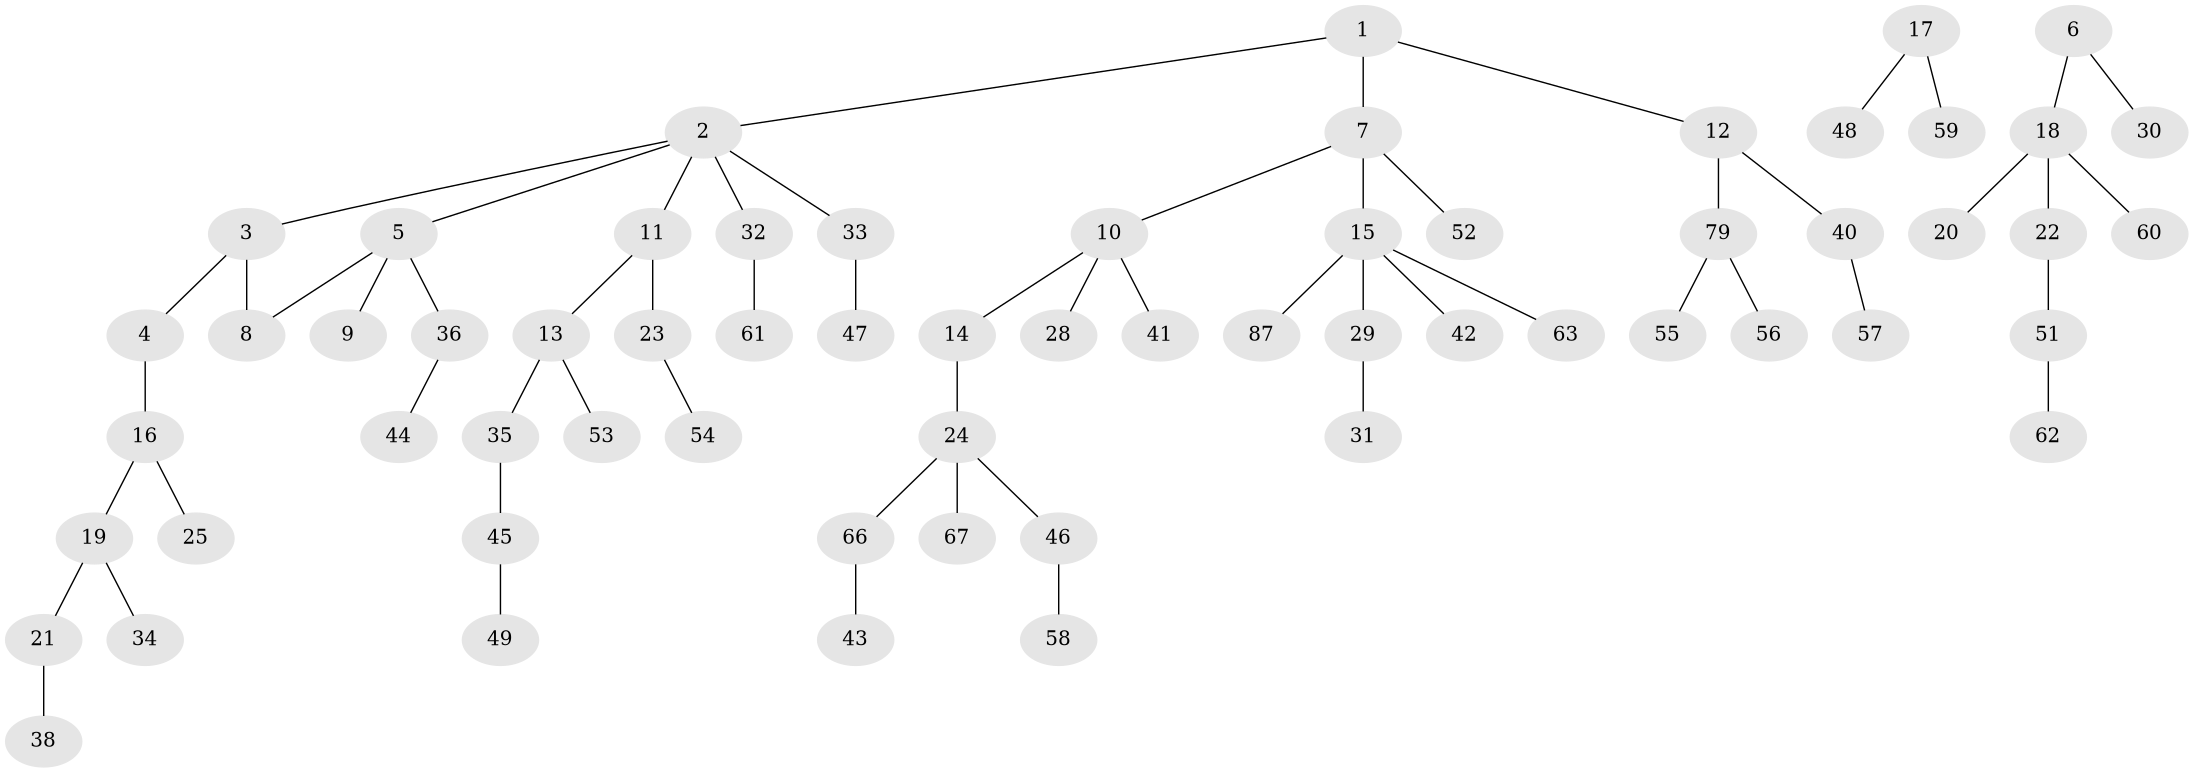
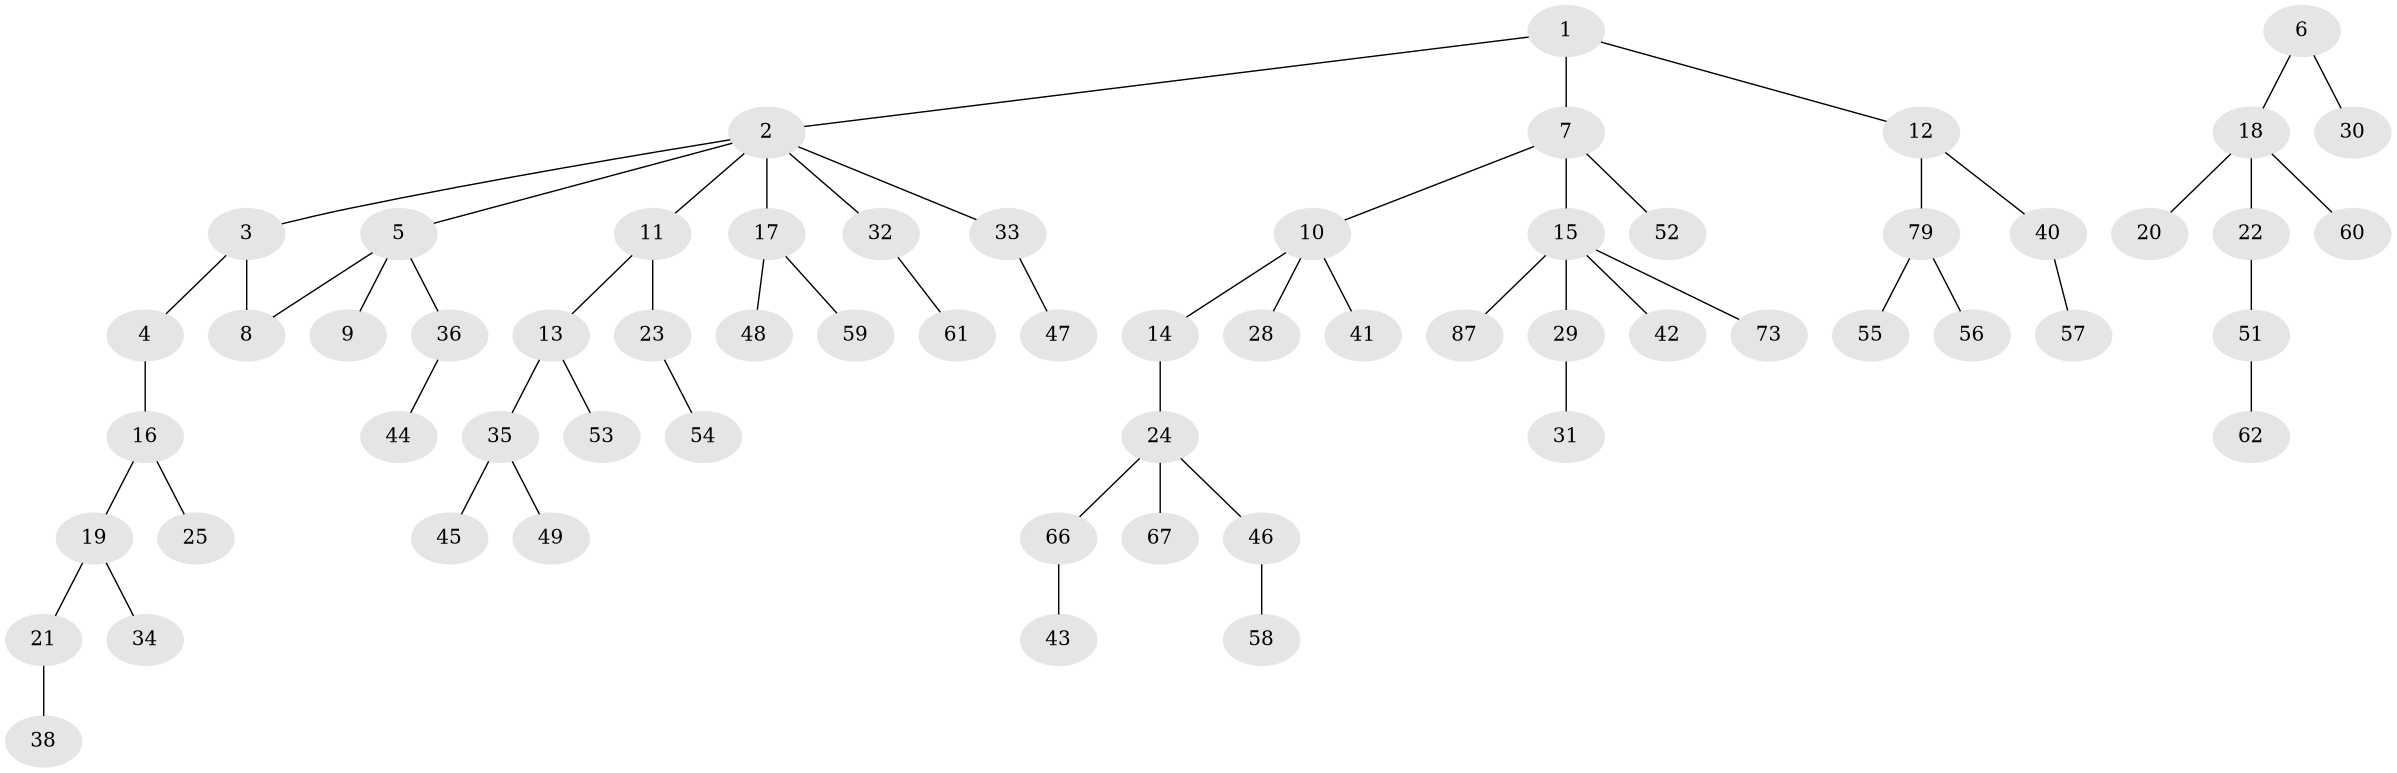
edge "2" -- "17": added
node "63": label "63" -> "73"
edge "45" -- "49": now "35" -- "49"
